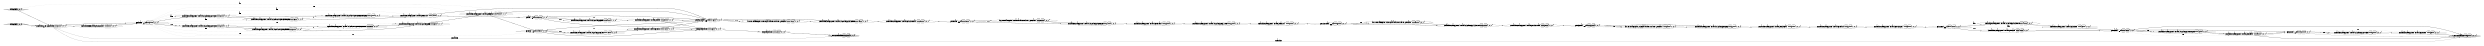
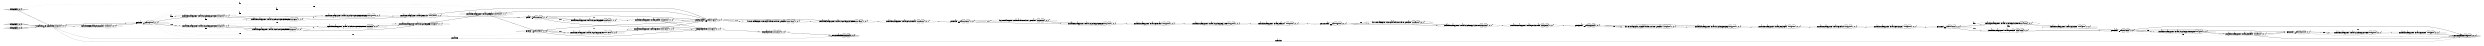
node "buildCmdLine['0', '1', '0']": added
